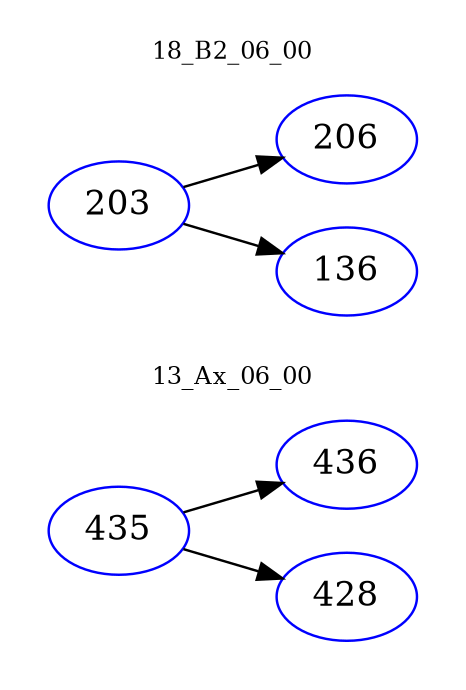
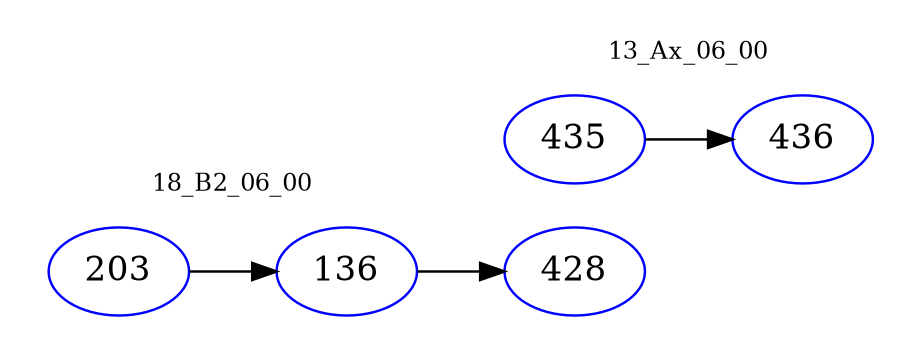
node "206": removed
edge "435" -> "428": now "136" -> "428"
